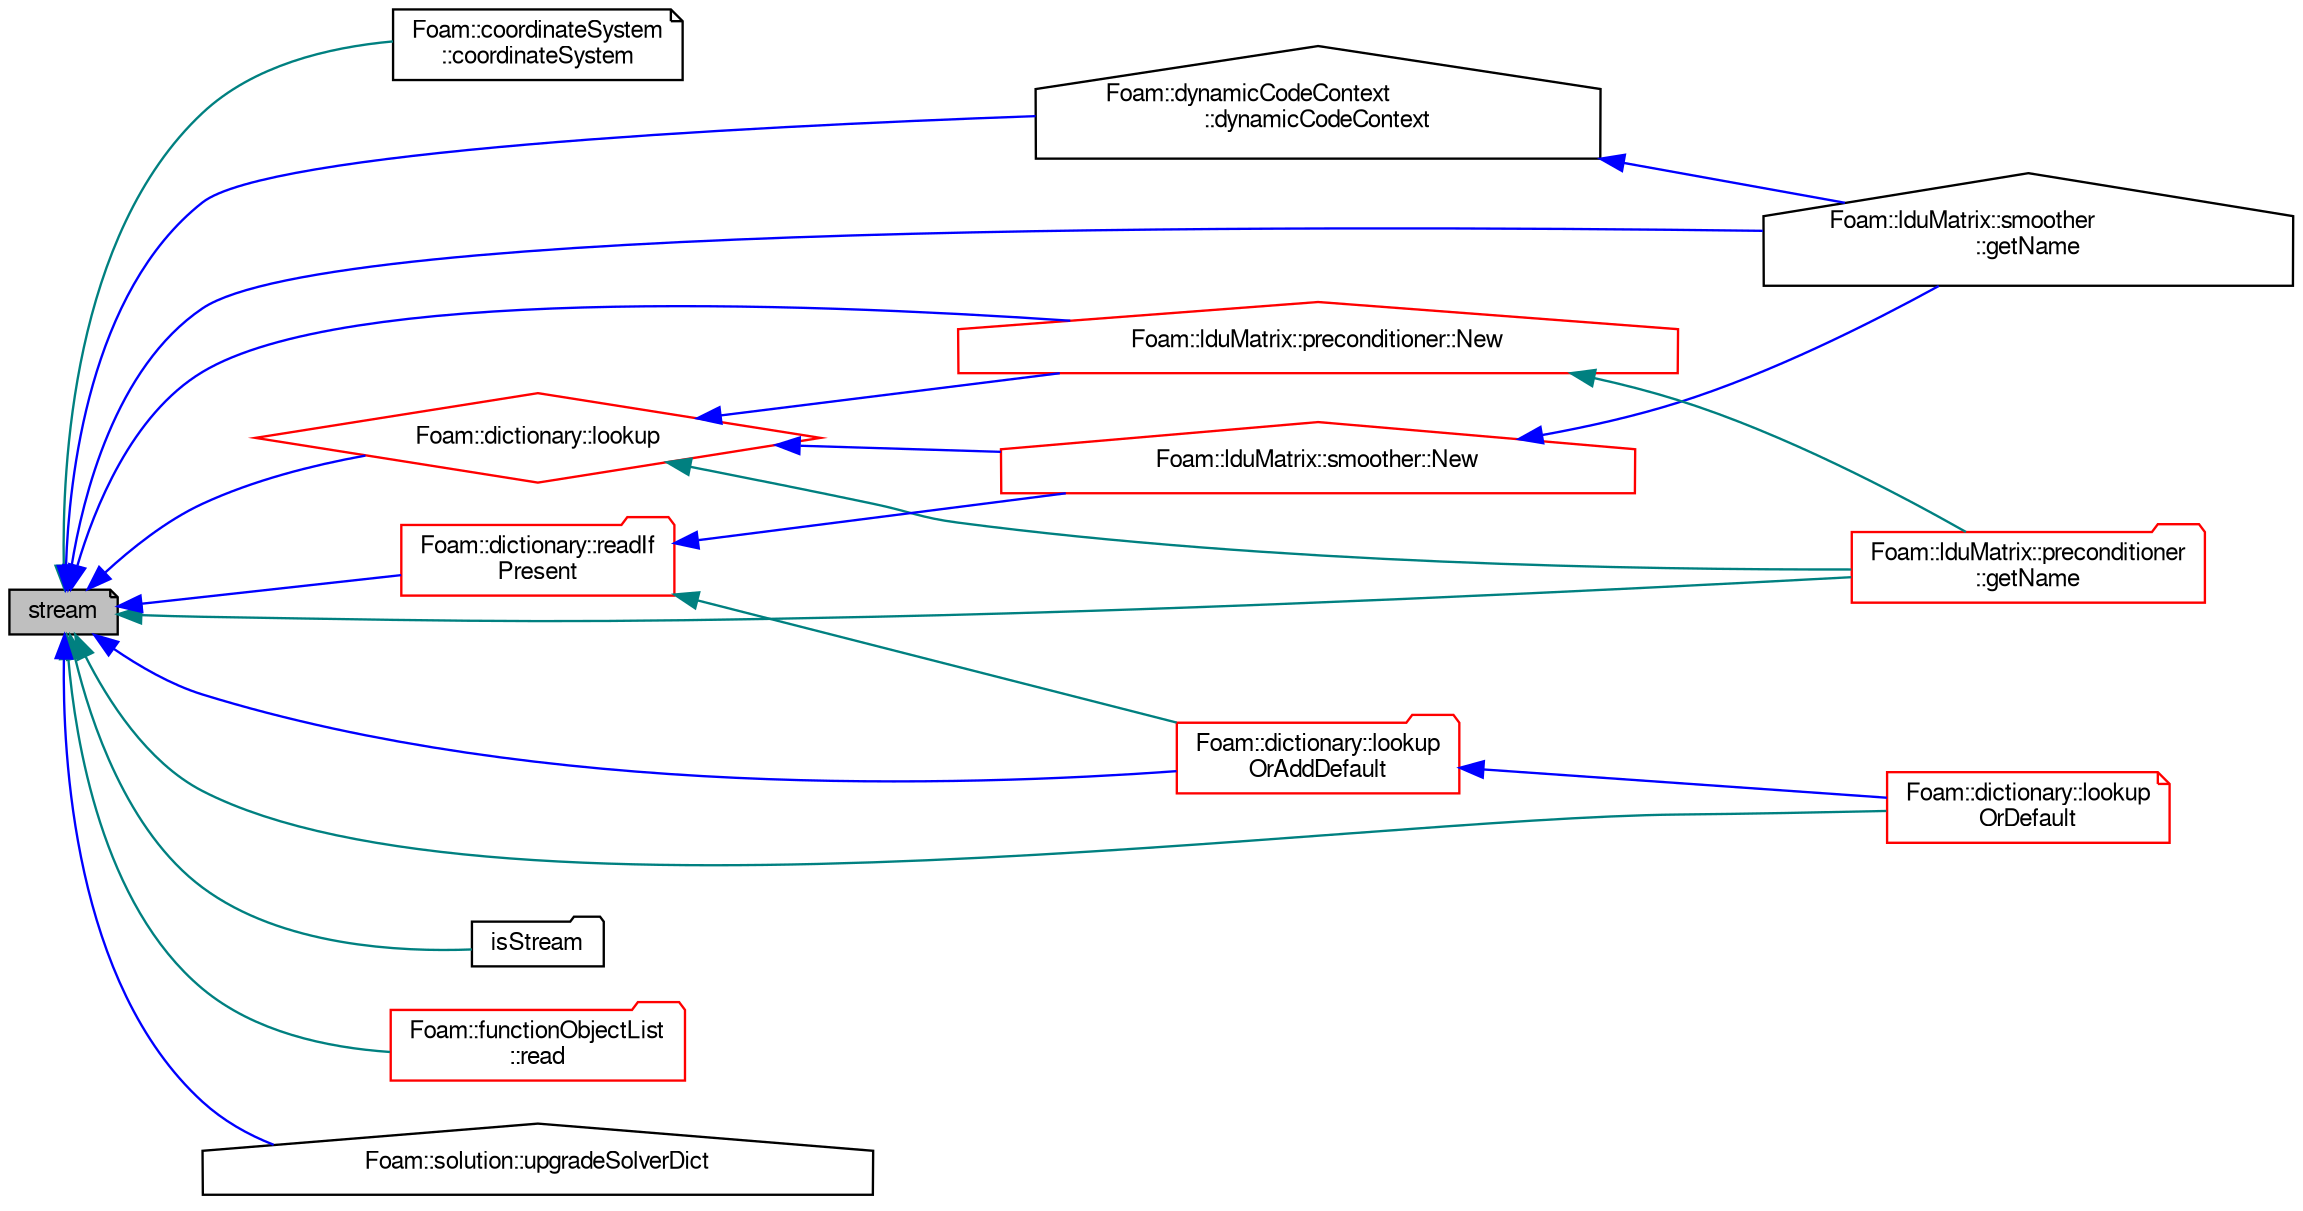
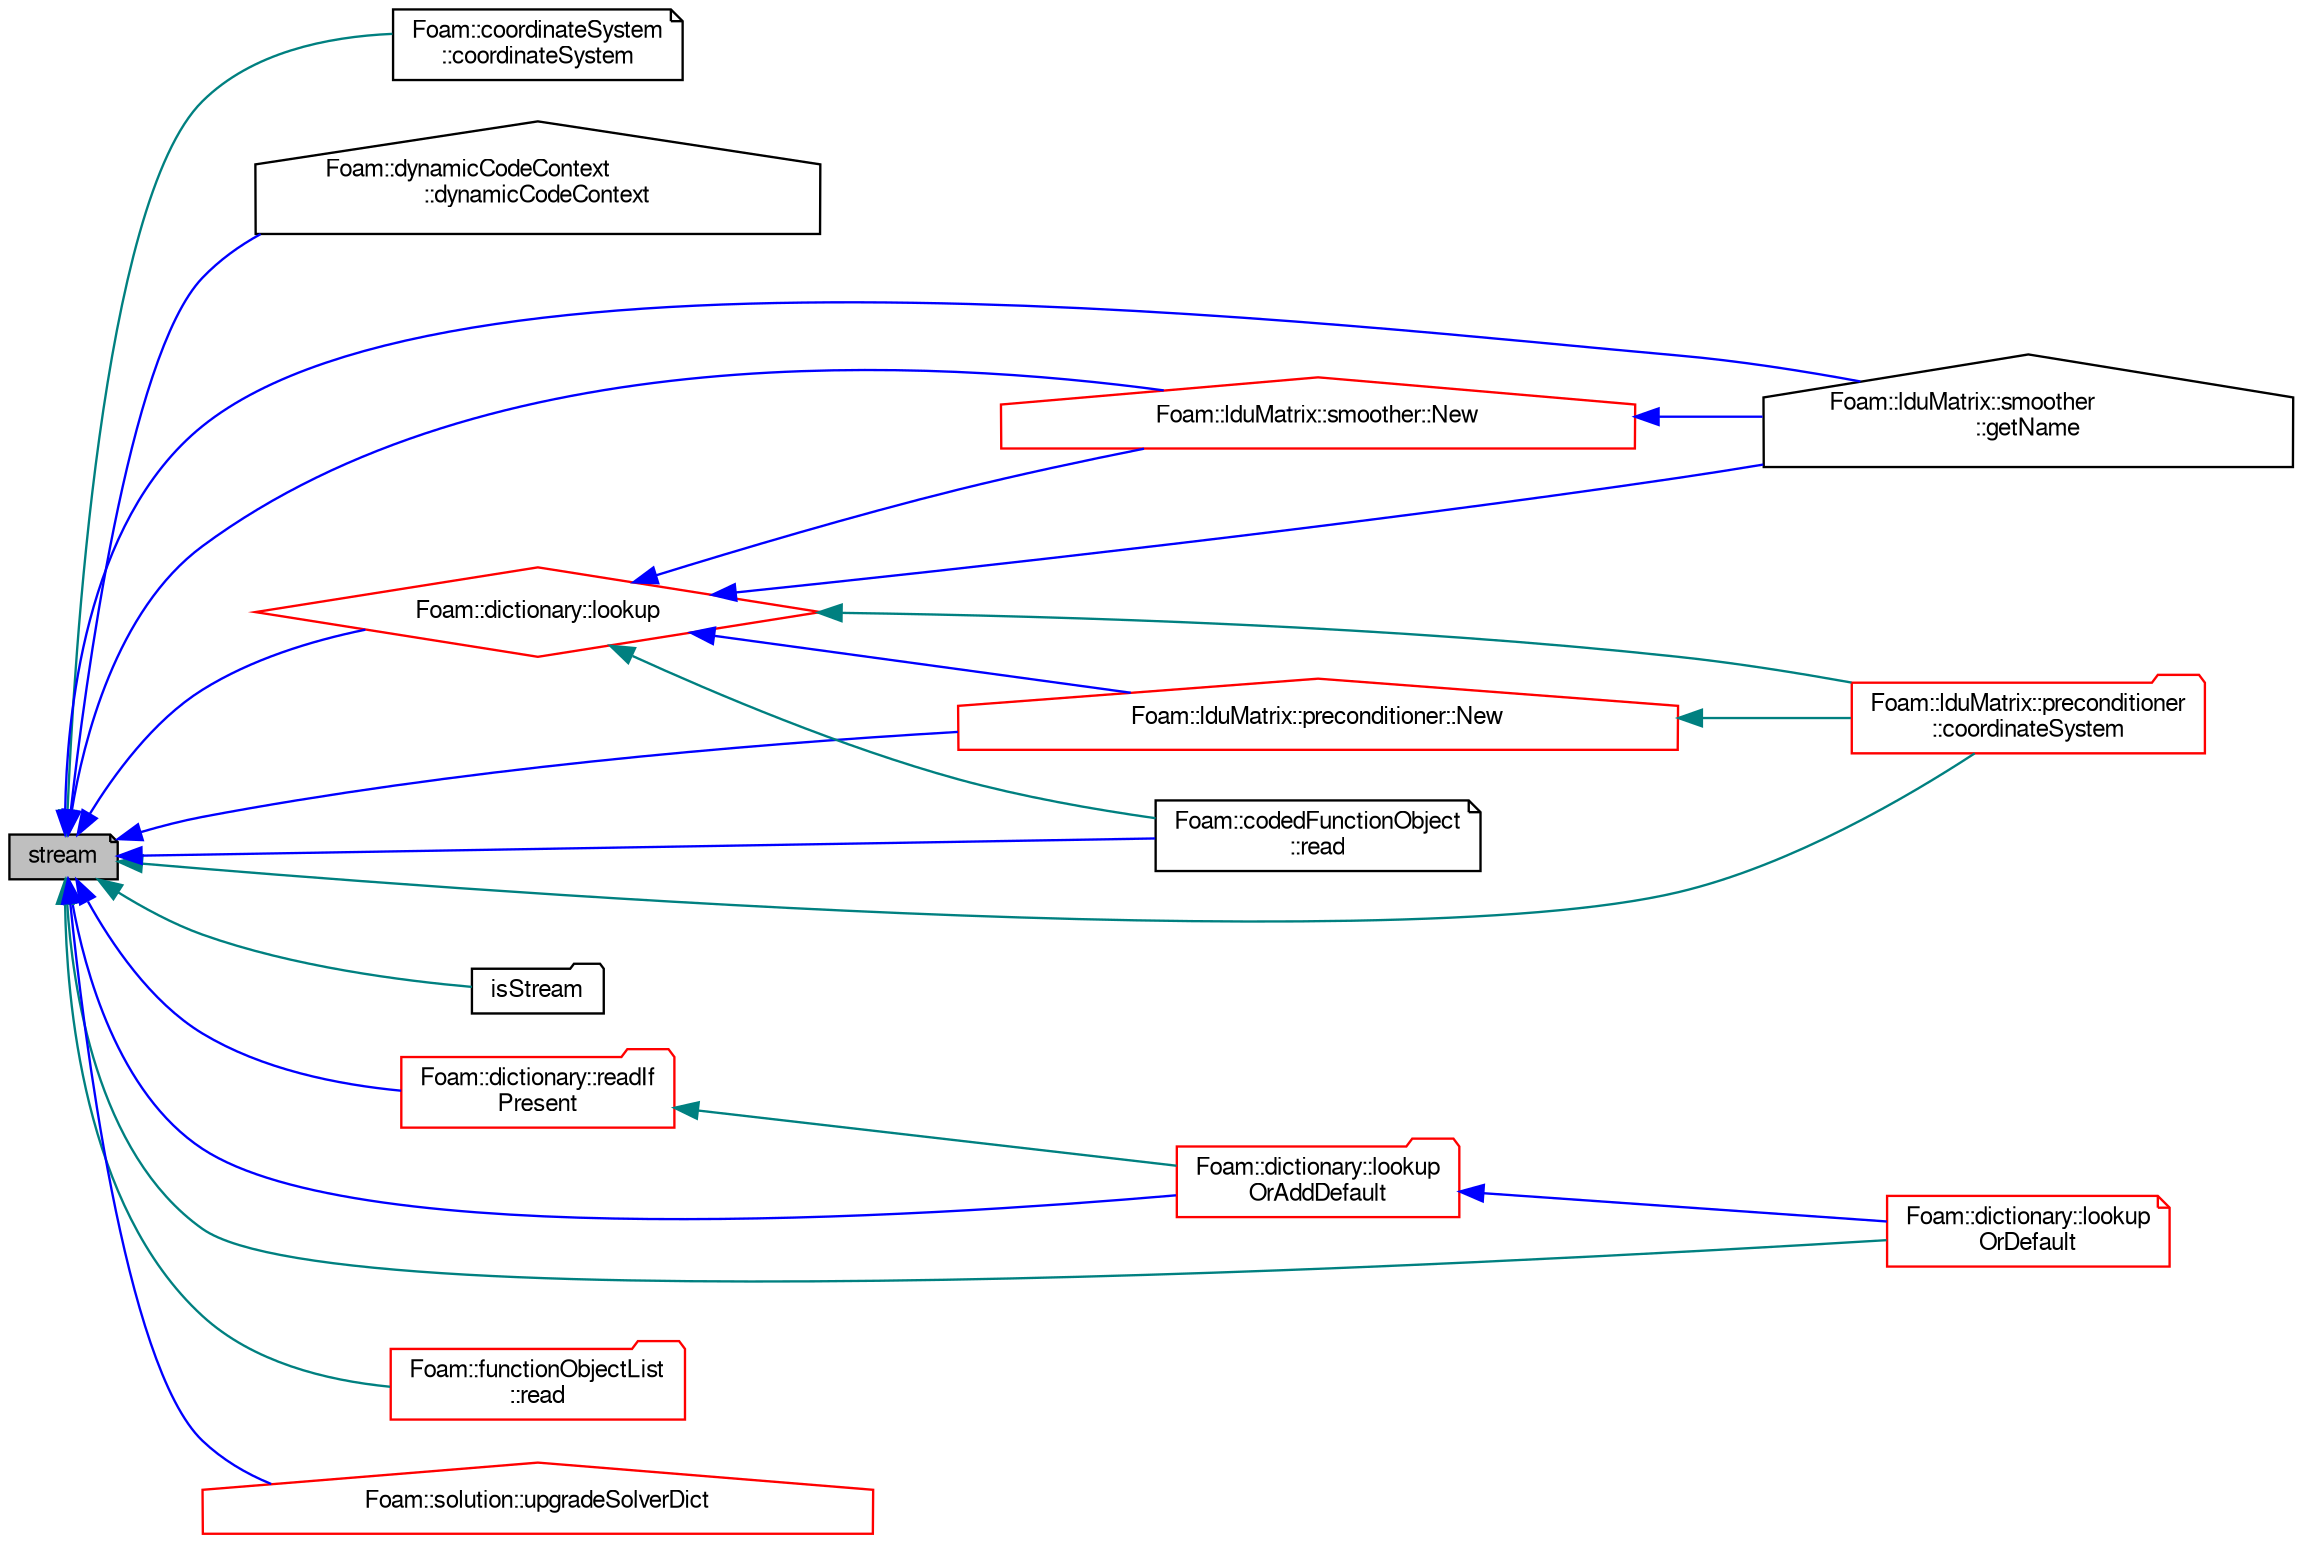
edge "Foam::lduMatrix::smoother ::getName" -> "Foam::dynamicCodeContext ::dynamicCodeContext": now "Foam::lduMatrix::smoother ::getName" -> "Foam::dictionary::lookup"
edge "Foam::lduMatrix::smoother::New" -> "Foam::dictionary::readIf Present": now "Foam::lduMatrix::smoother::New" -> "stream"
node "Foam::lduMatrix::preconditioner ::getName": label "Foam::lduMatrix::preconditioner ::getName" -> "Foam::lduMatrix::preconditioner ::coordinateSystem"
node "Foam::codedFunctionObject ::read": added
node "Foam::solution::upgradeSolverDict": color black -> red
